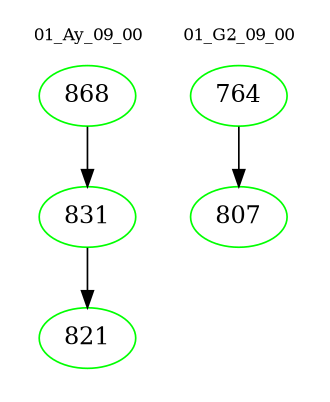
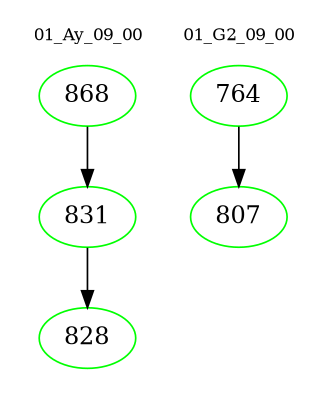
node "821": label "821" -> "828"
